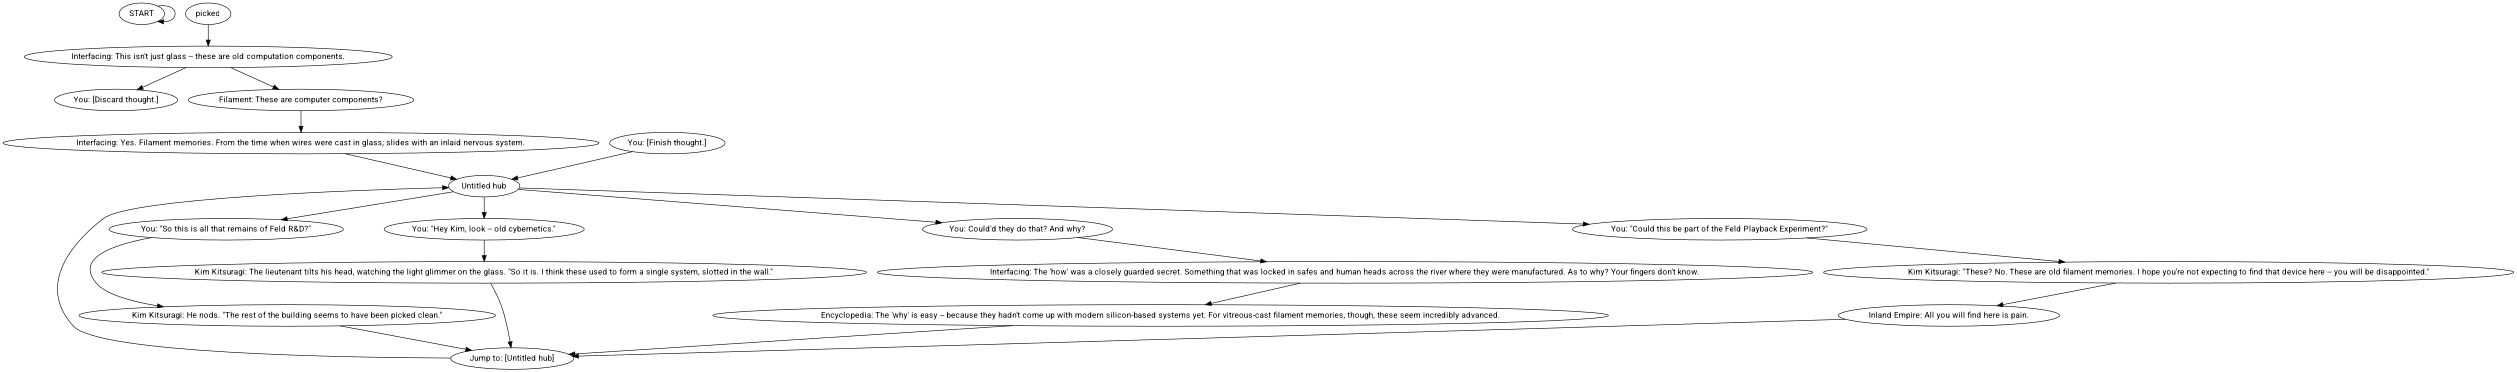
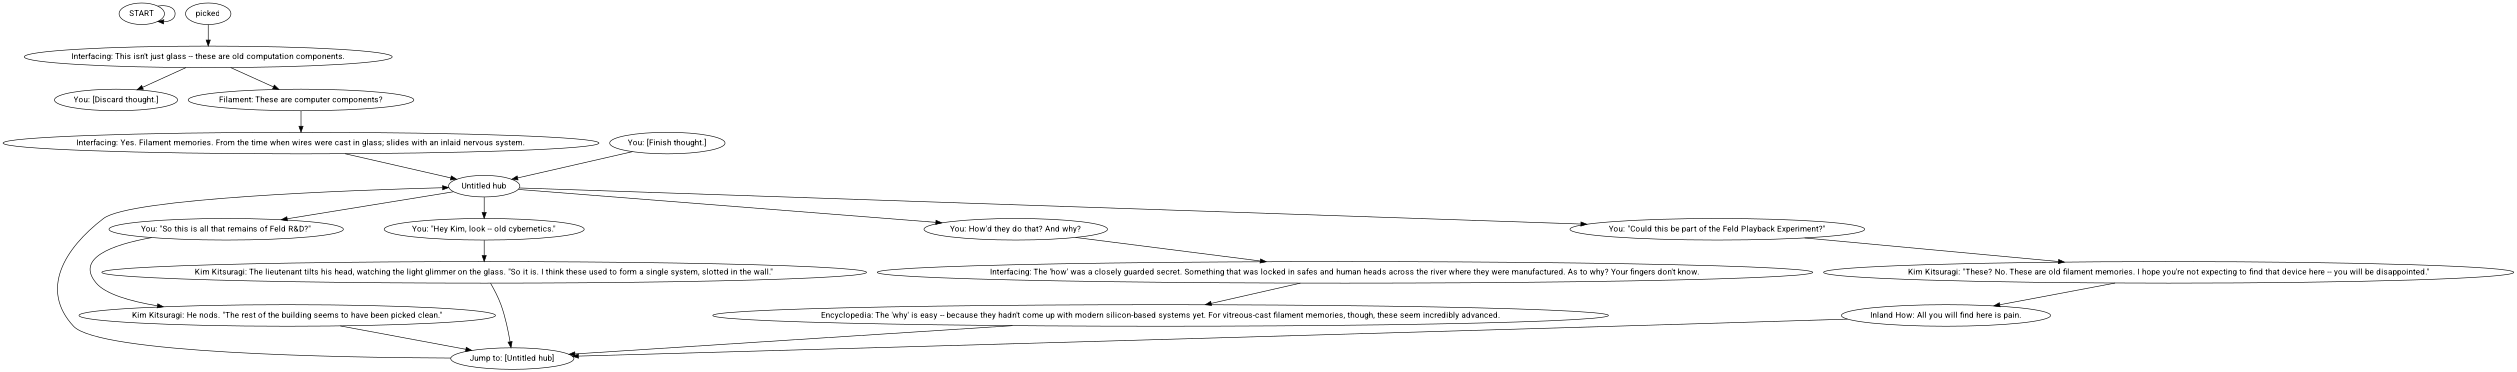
node "You: Could'd they do that? And why?": label "You: Could'd they do that? And why?" -> "You: How'd they do that? And why?"
node "Inland Empire: All you will find here is pain.": label "Inland Empire: All you will find here is pain." -> "Inland How: All you will find here is pain."
